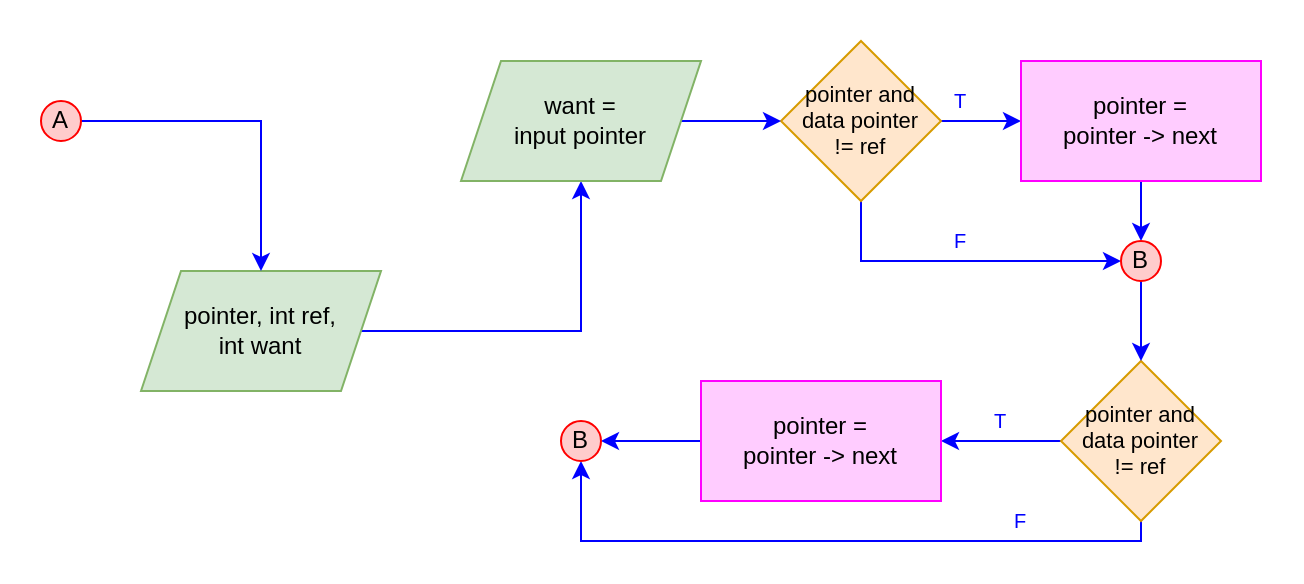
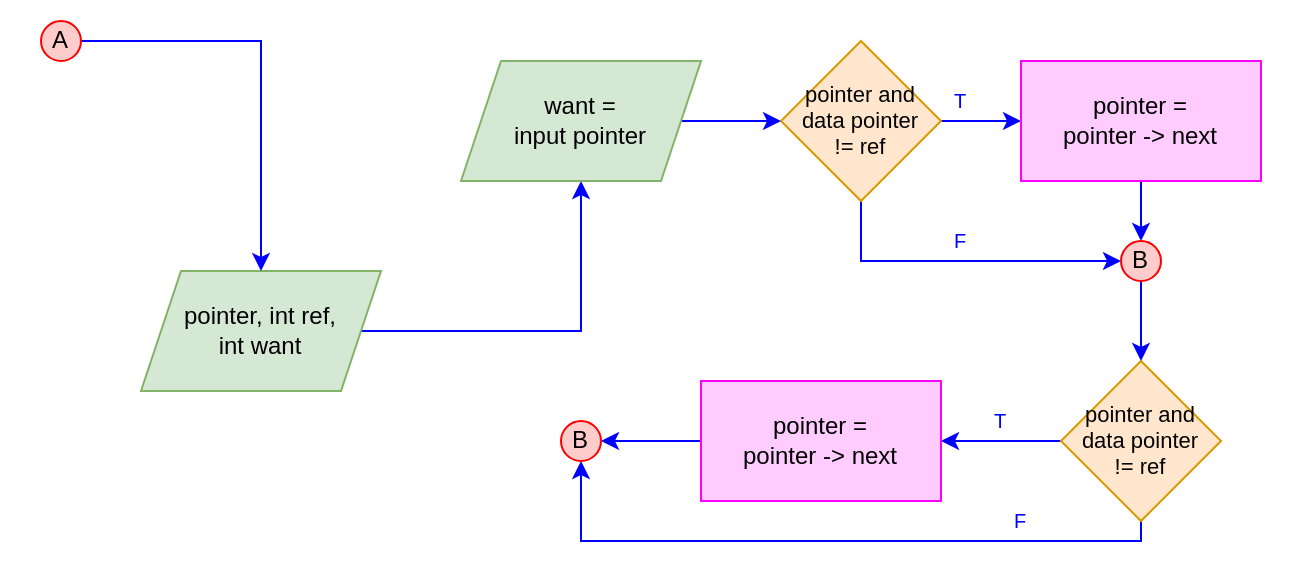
node "A": moved (61, 121) -> (61, 41)
